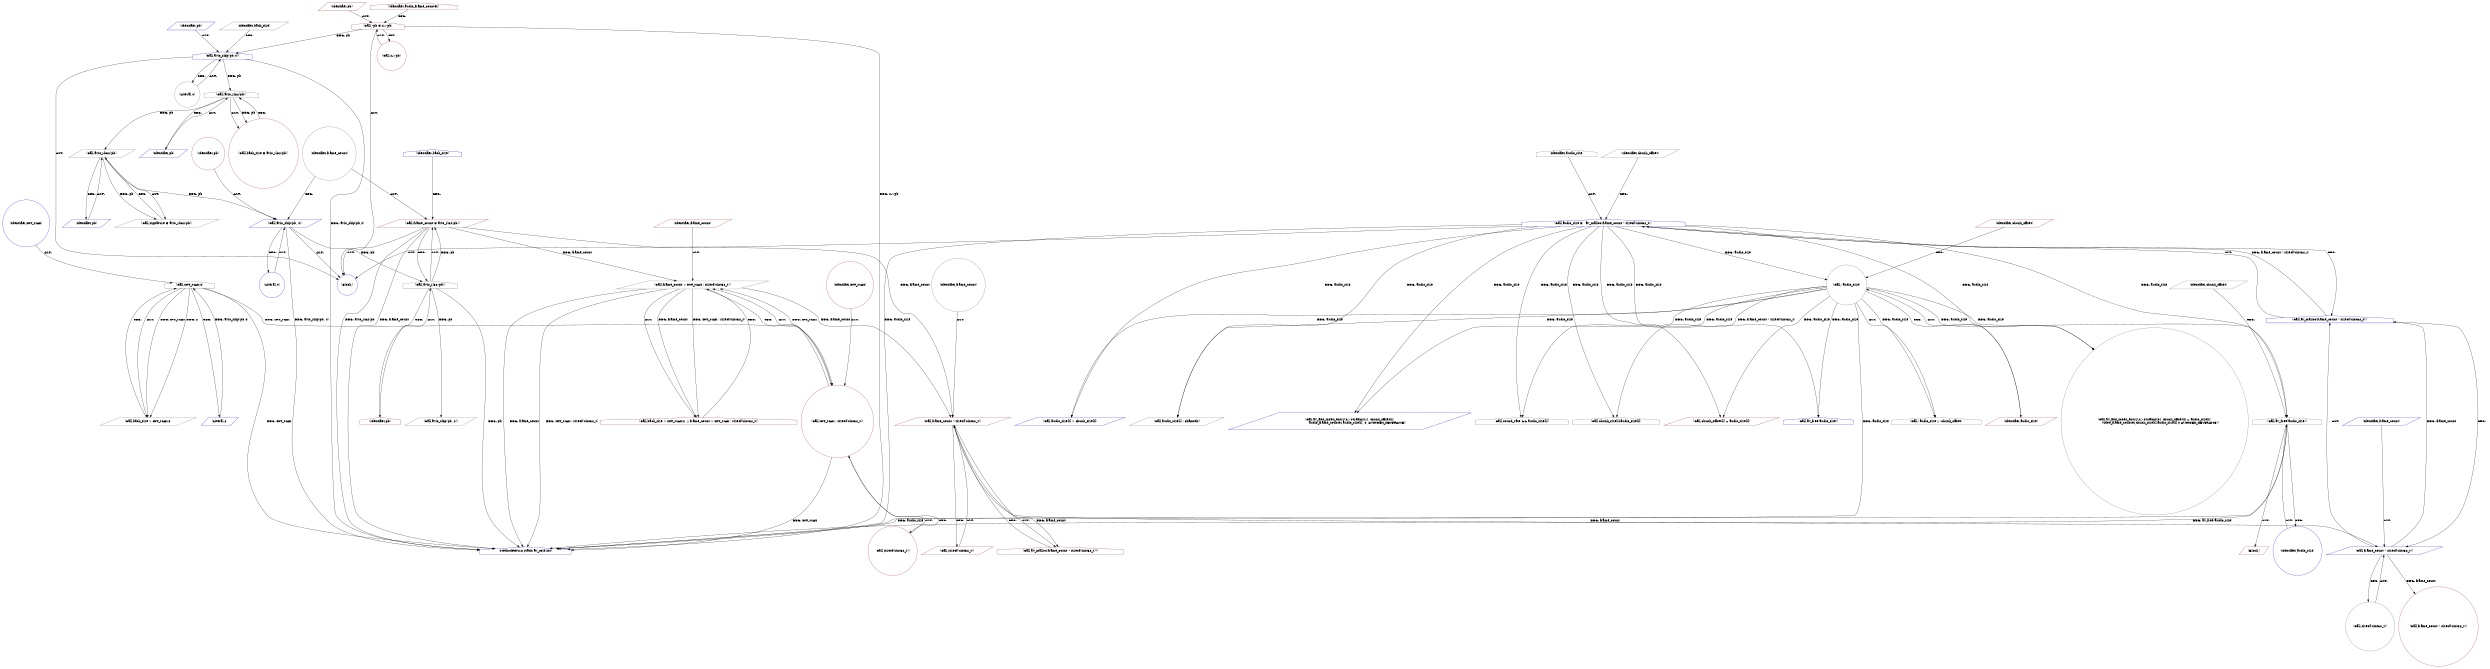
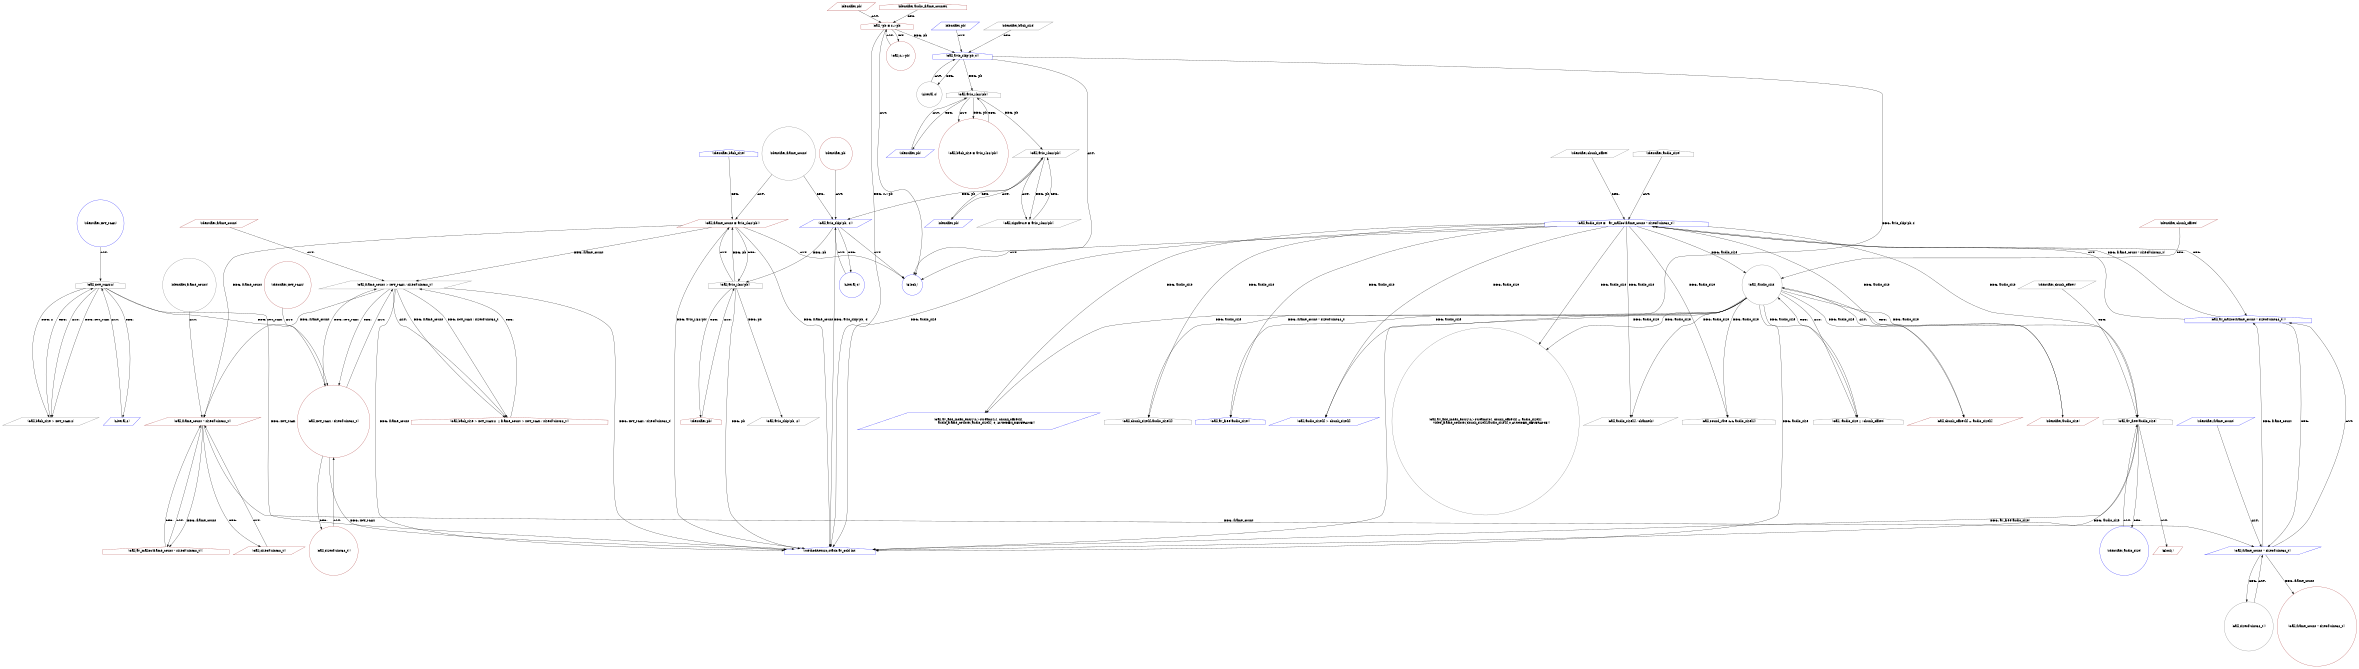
edge "(Literal,2)" -> "(Call,INT_MAX/2)": label "DDG: avio_skip(pb,4)" -> "AST: "
edge "(Call,!audio_size || !chunk_offset)" -> "(Call,!audio_size)": added, label "CFG:"
